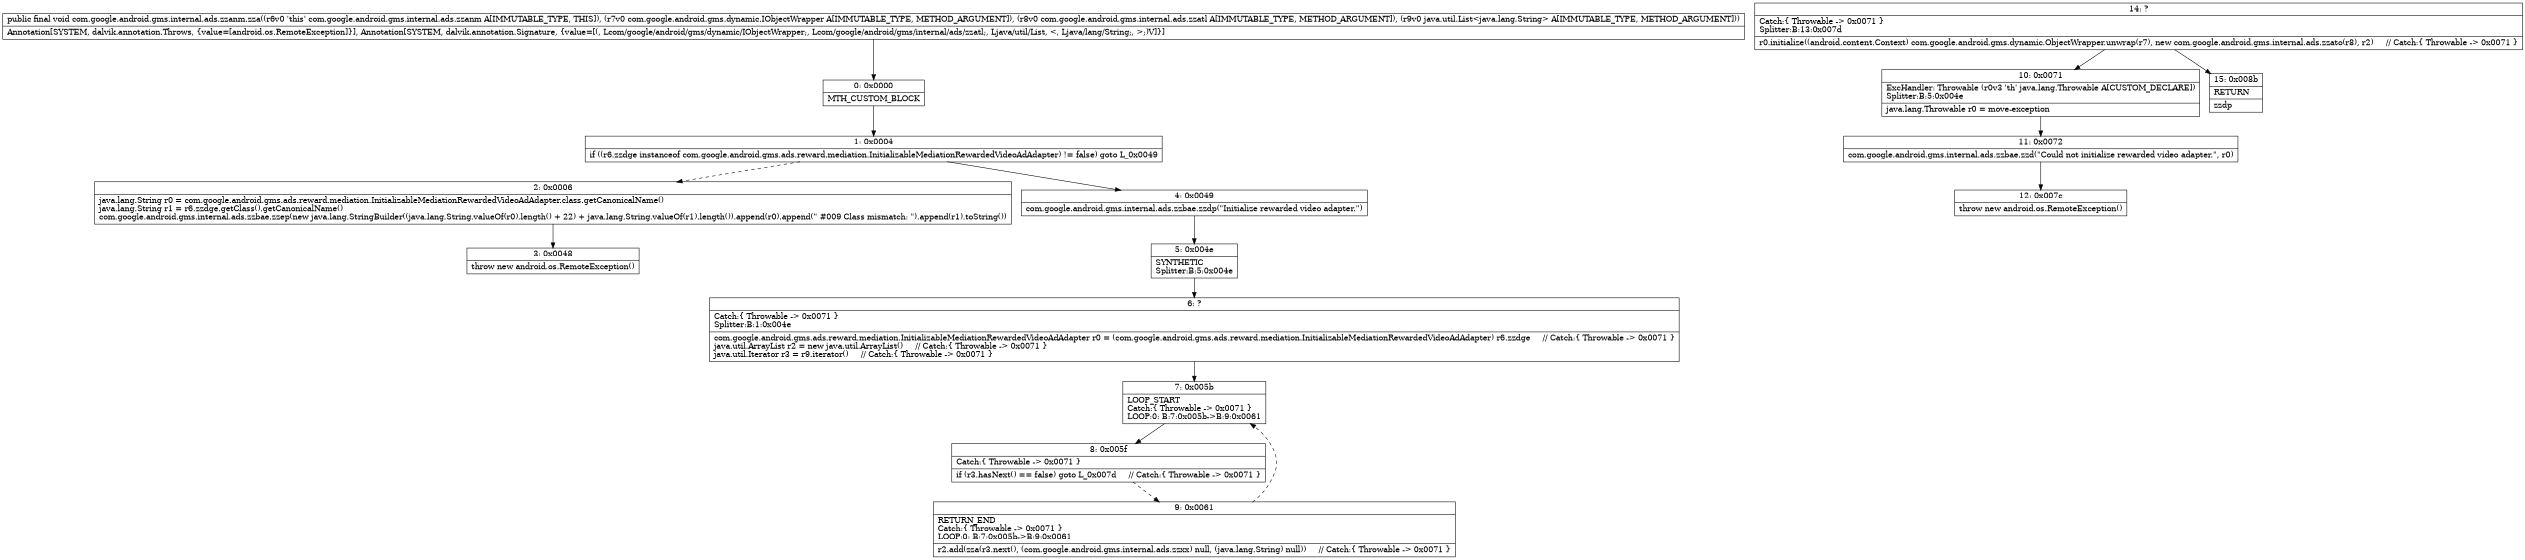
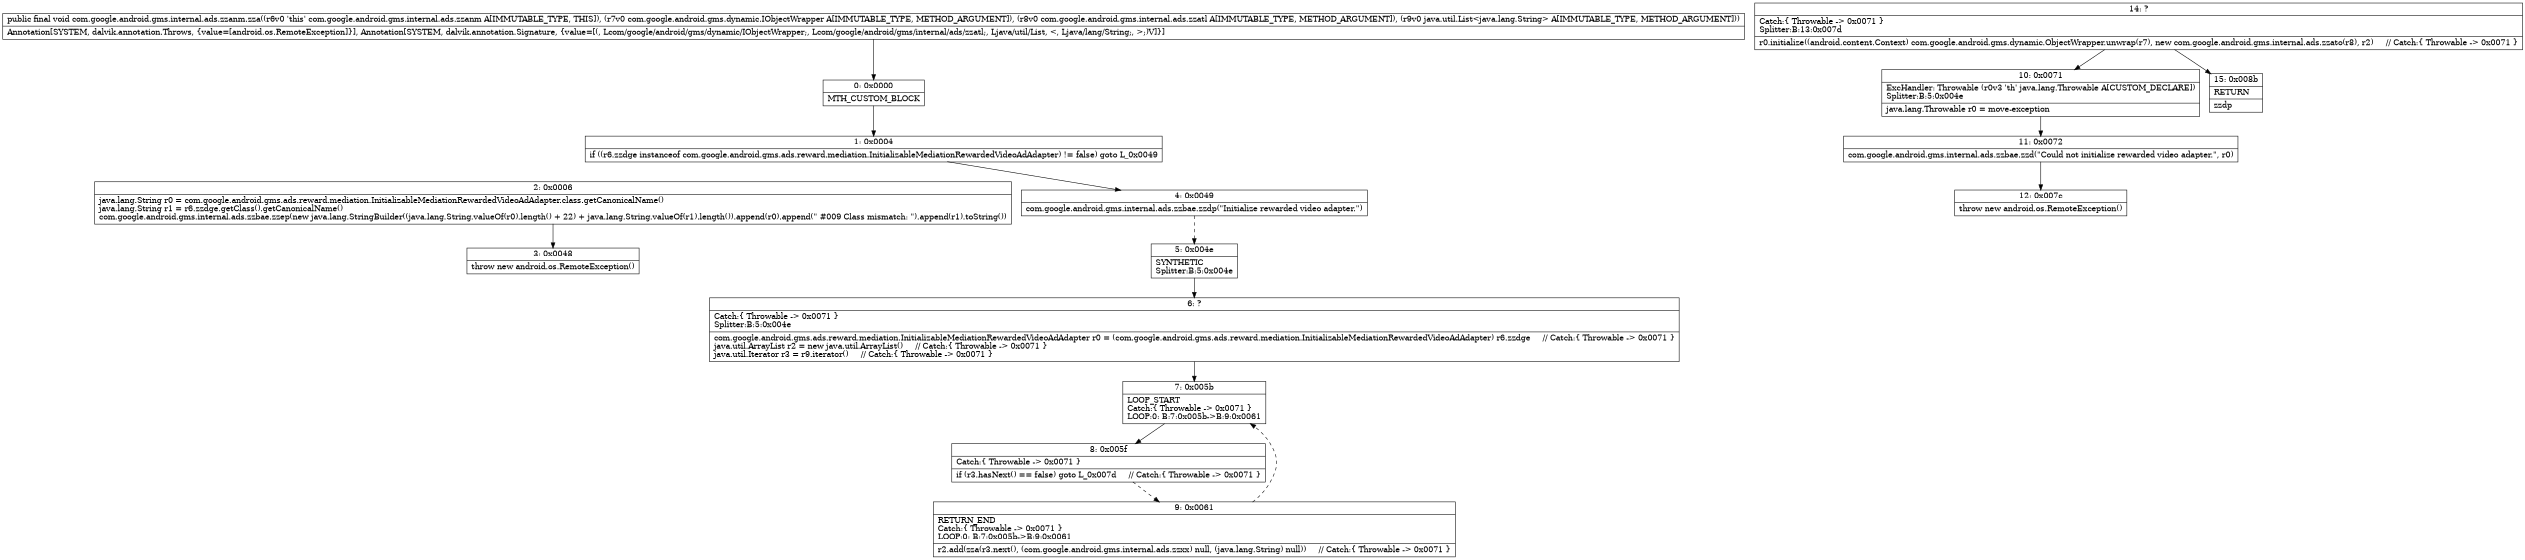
edge "1: 0x0004" -> "2: 0x0006": removed
edge "4: 0x0049" -> "5: 0x004e": style solid -> dashed
node "6: ?": text "Splitter:B:1:0x004e" -> "Splitter:B:5:0x004e"
